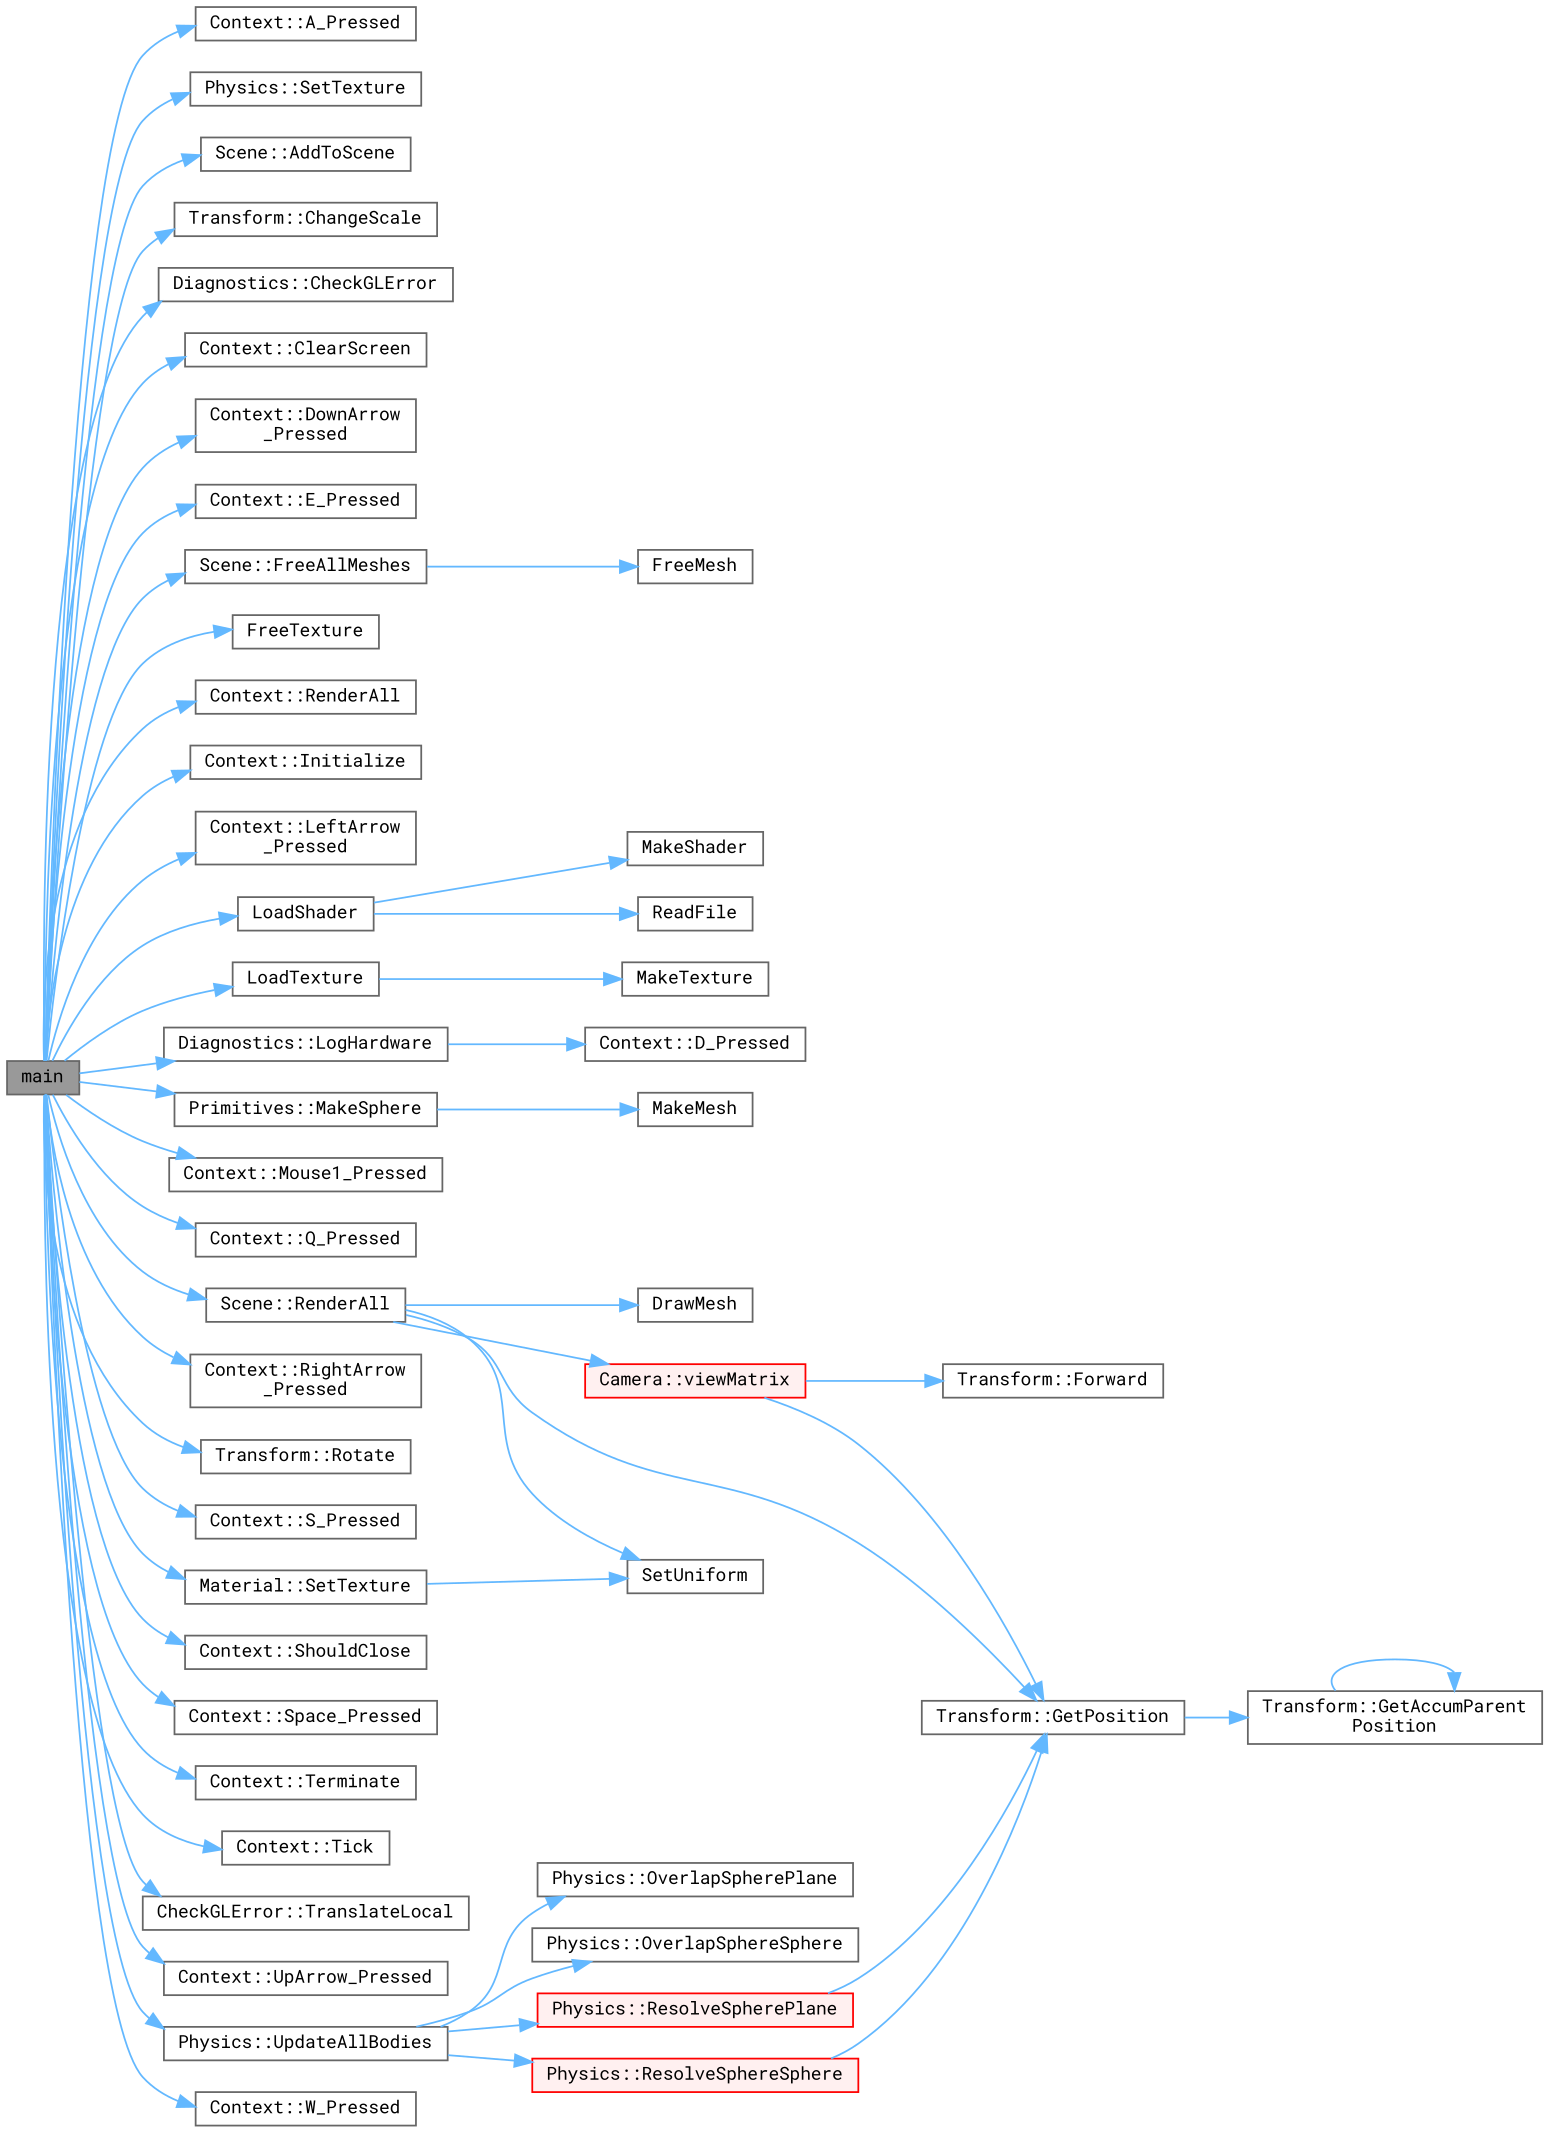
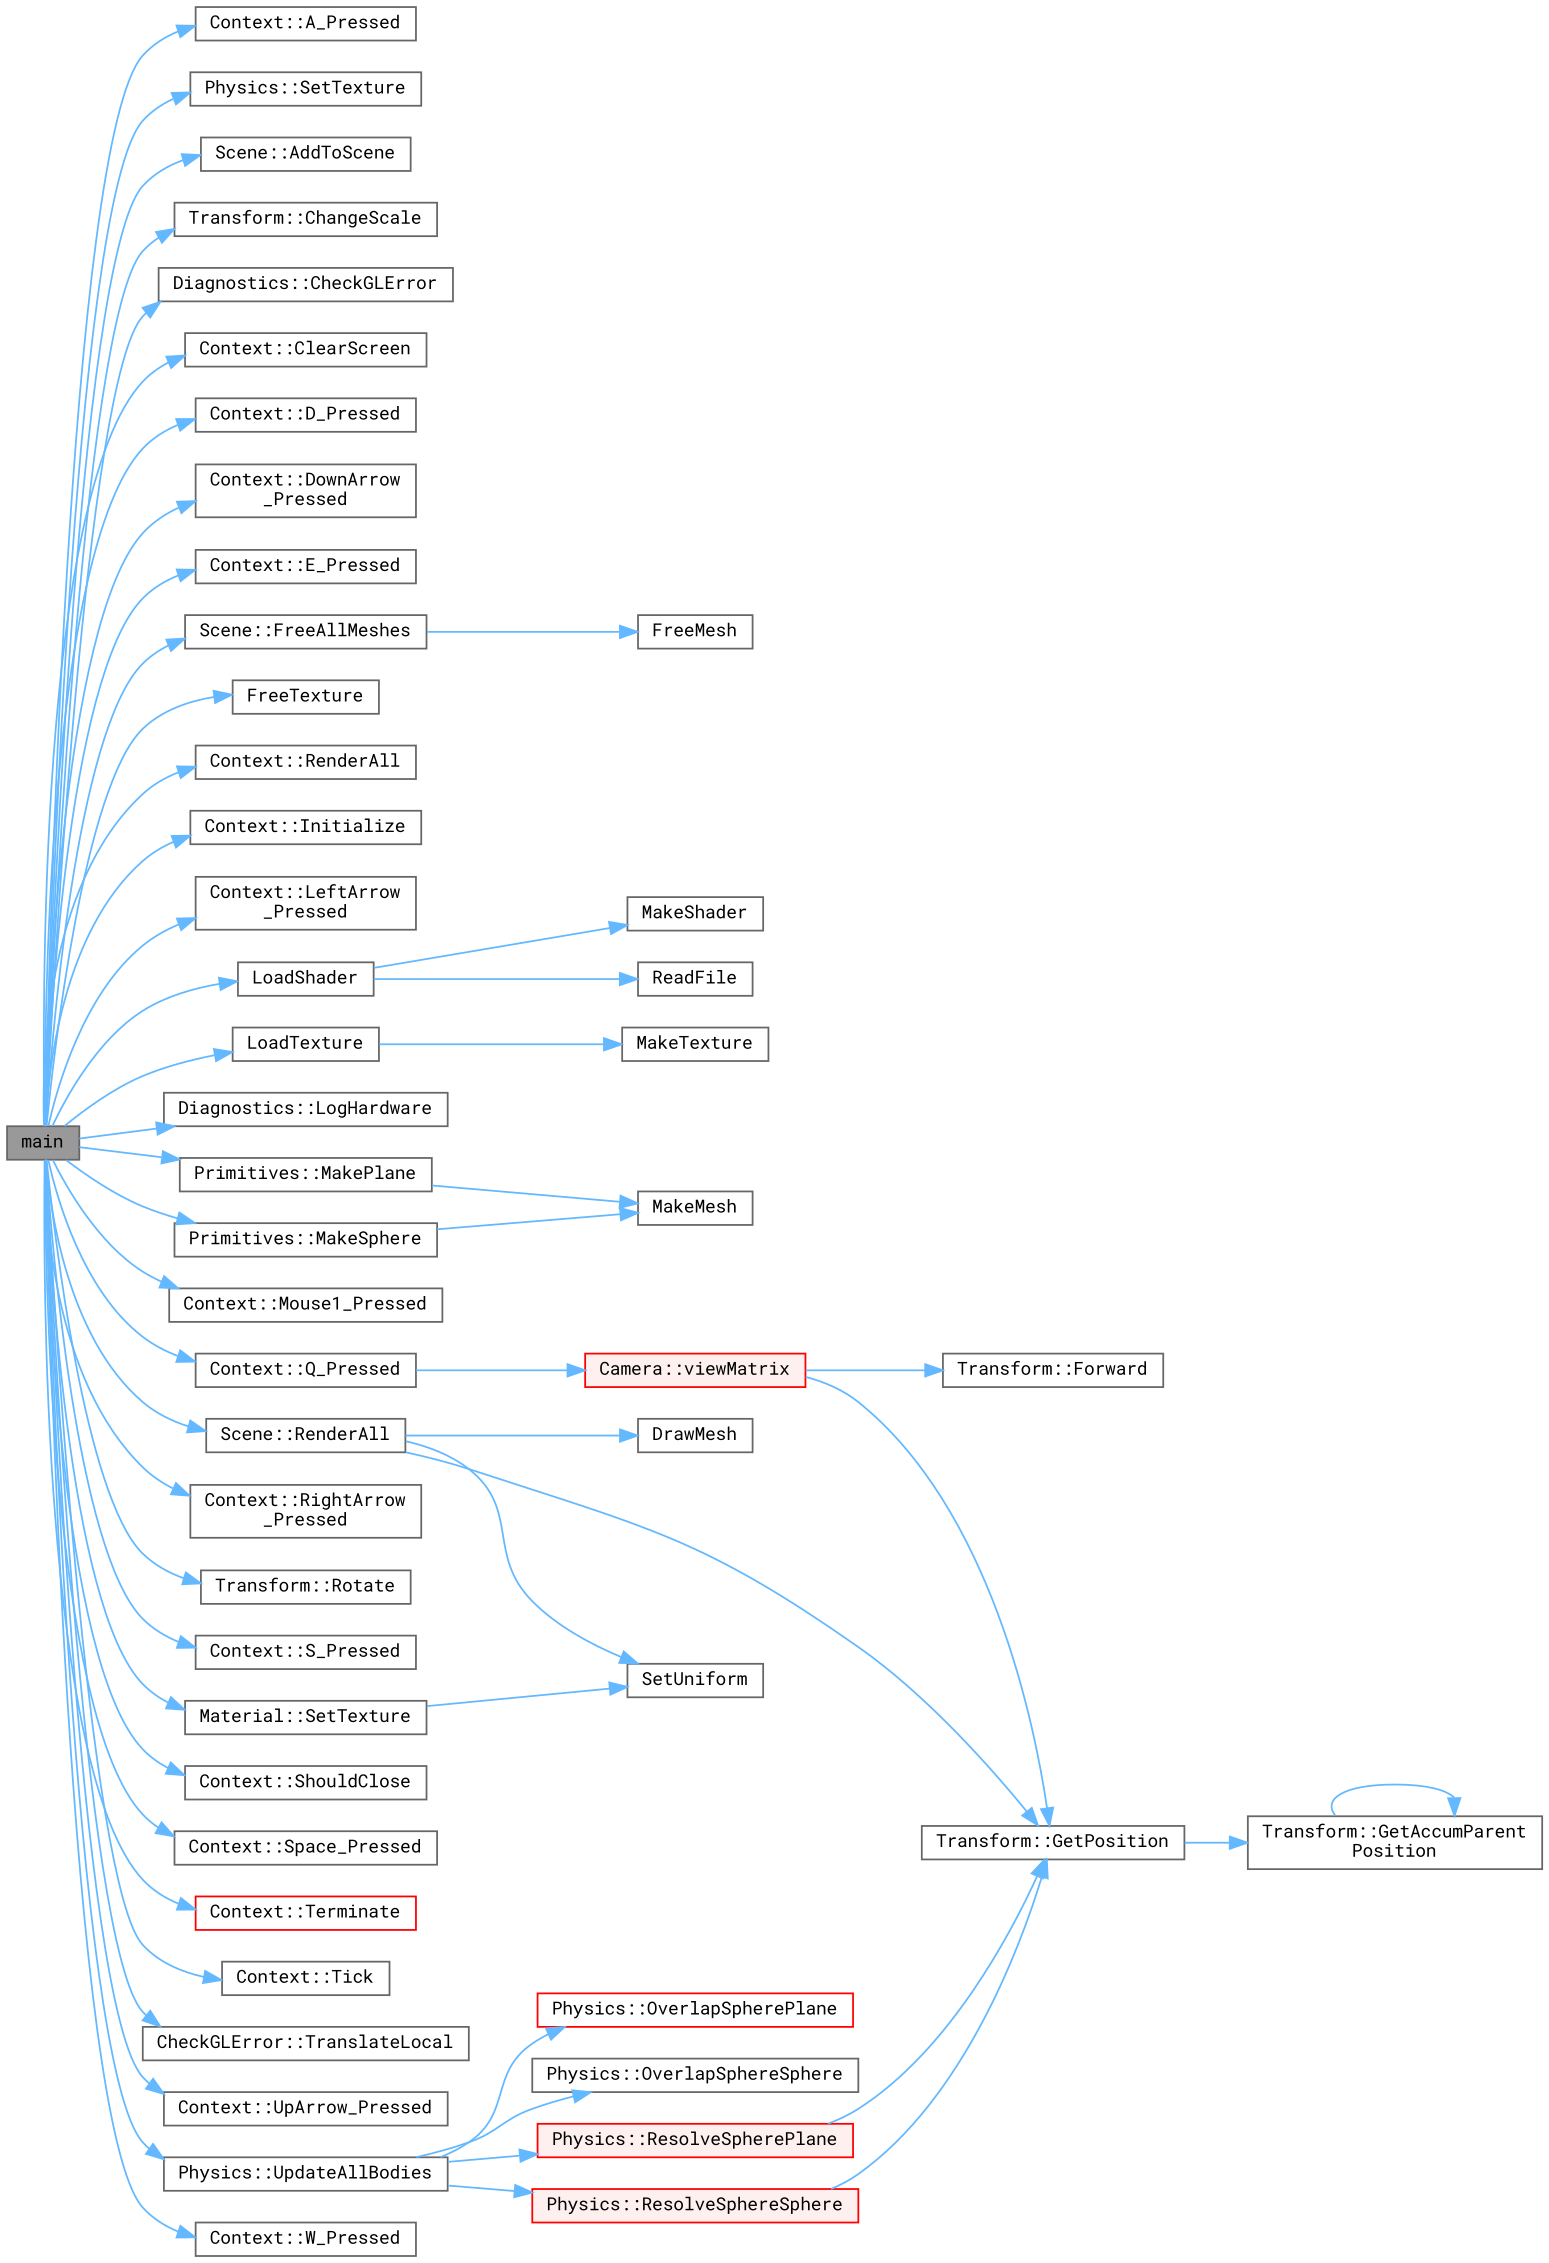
edge "Diagnostics::LogHardware" -> "Context::D_Pressed": now "main" -> "Context::D_Pressed"
node "Primitives::MakePlane": added
edge "Scene::RenderAll" -> "Camera::viewMatrix": now "Context::Q_Pressed" -> "Camera::viewMatrix"
node "Context::Terminate": color grey40 -> red
node "Physics::OverlapSpherePlane": color grey40 -> red
